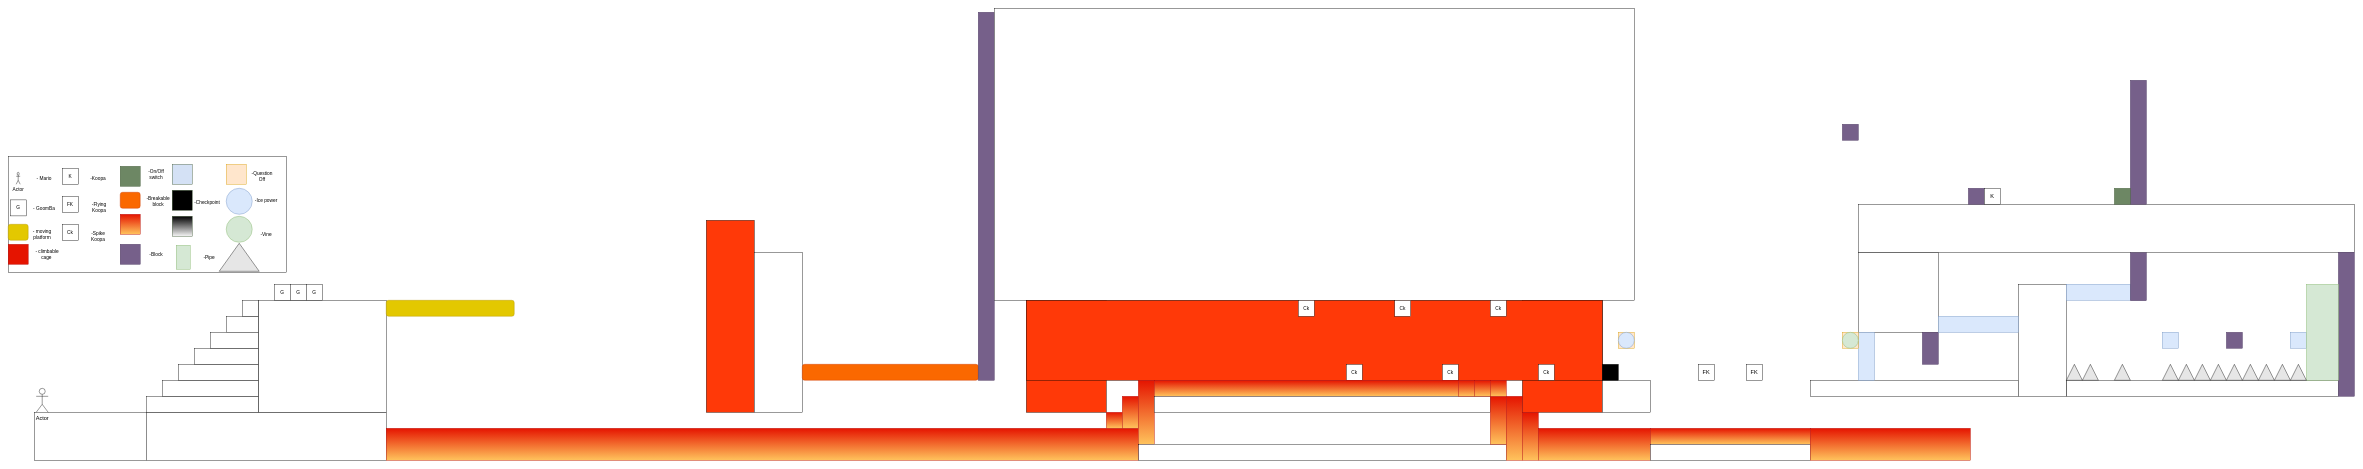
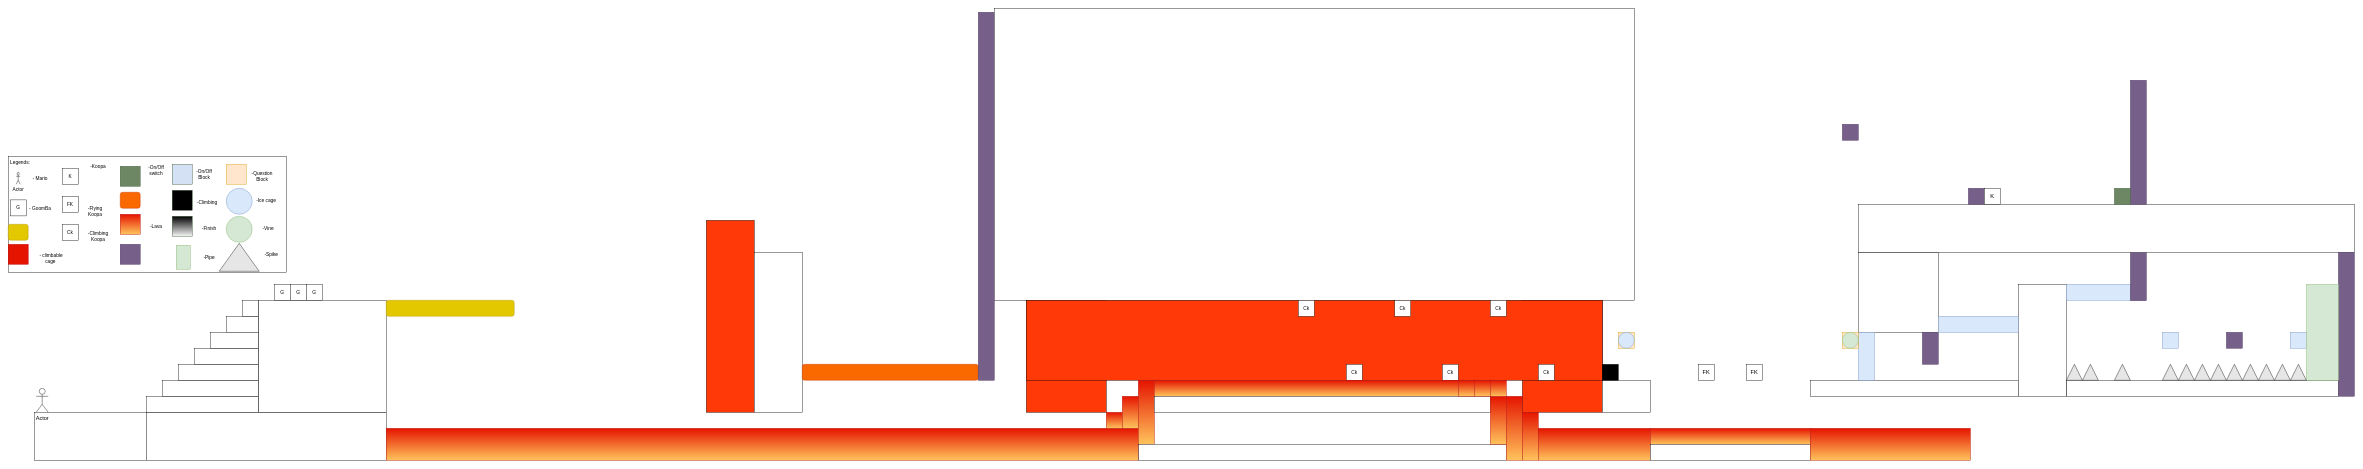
node "Legends:": added
node "-On/Off switch": moved (156, 174) -> (156, 170)
node "-On/Off Block": added
node "-Question Off": label "-Question Off" -> "-Question Block"
node "- Mario": moved (44, 178) -> (40, 178)
node "-Koopa": moved (98, 178) -> (98, 166)
node "-Ice power": label "-Ice power" -> "-Ice cage"
node "-Breakable block": removed
node "-Checkpoint": label "-Checkpoint" -> "-Climbing"
node "-Flying Koopa": moved (99, 207) -> (95, 211)
node "- GoomBa": moved (44, 208) -> (40, 208)
node "-Lava": added
node "-Finish": added
node "- moving platform": removed
node "-Vine": moved (266, 234) -> (268, 228)
node "-Spike Koopa": label "-Spike Koopa" -> "-Climbing Koopa"
node "- climbable cage": moved (47, 254) -> (51, 258)
node "-Block": removed
node "-Spike": added
